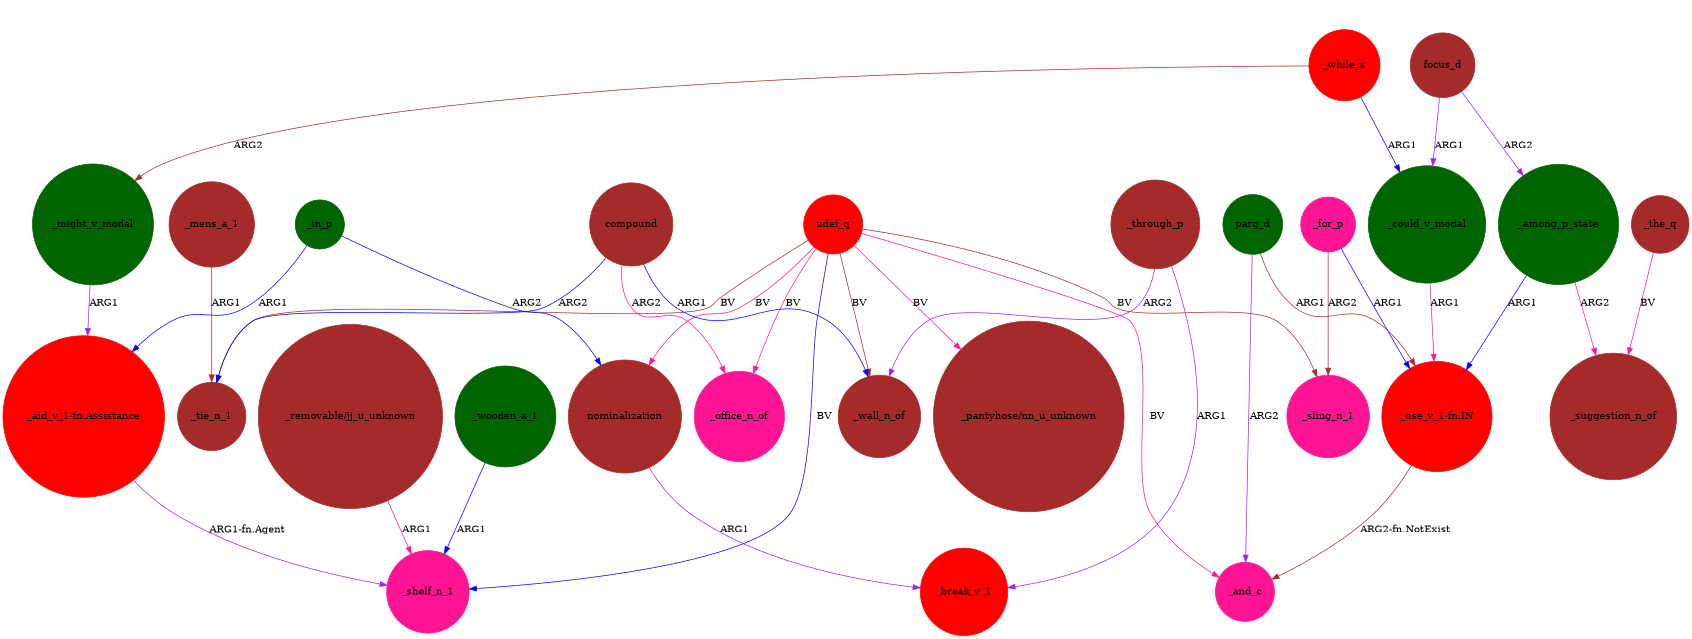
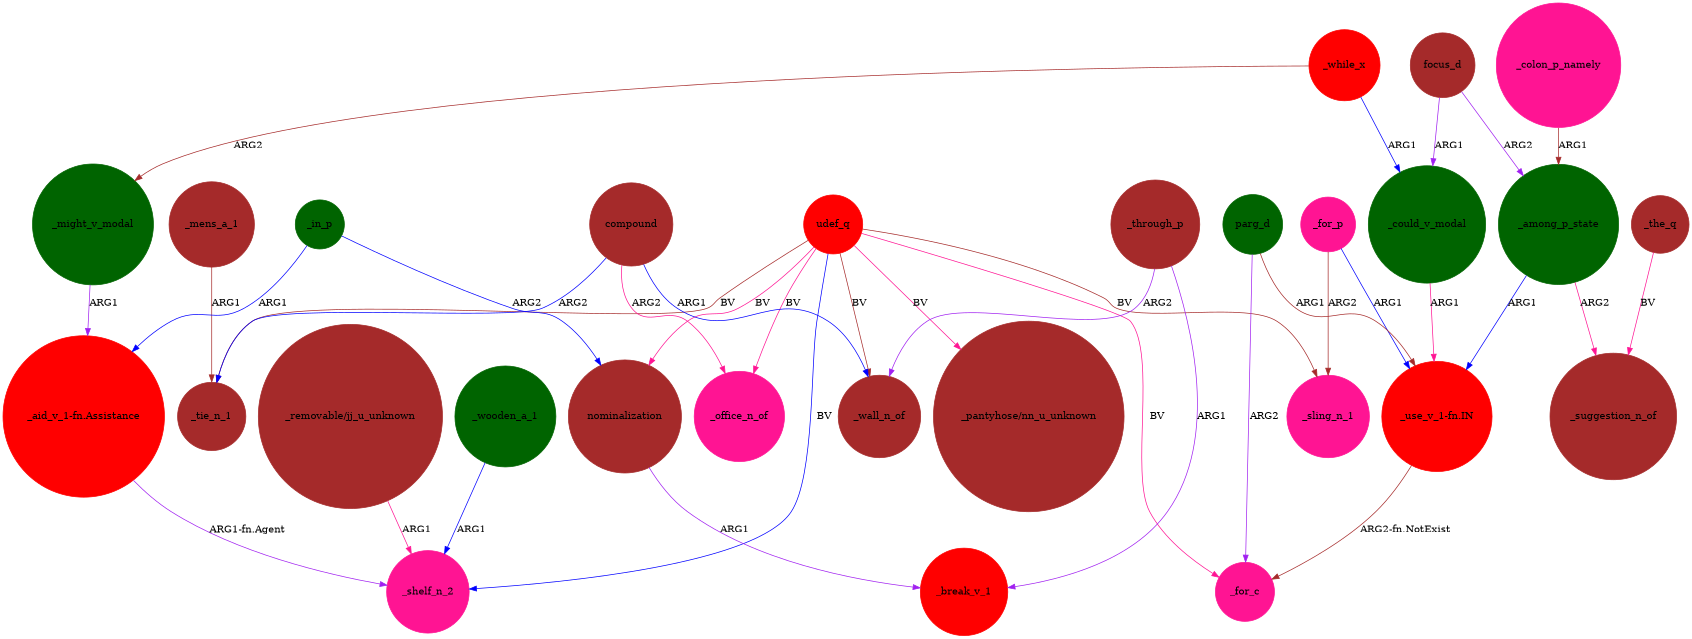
node "_colon_p_namely": added
node "_shelf_n_1": label "_shelf_n_1" -> "_shelf_n_2"
node "_and_c": label "_and_c" -> "_for_c"
